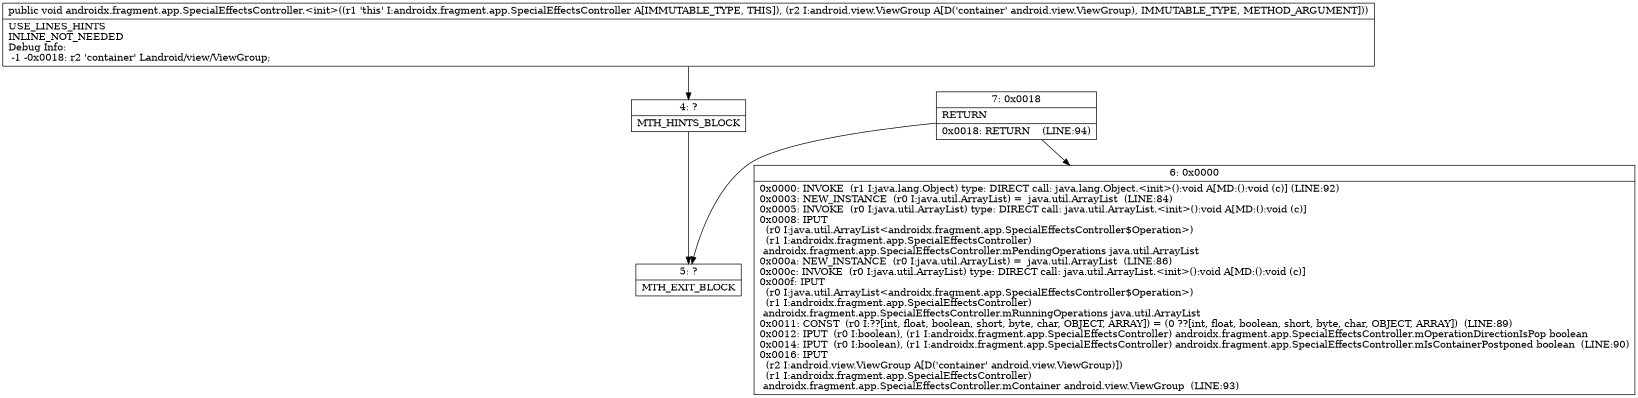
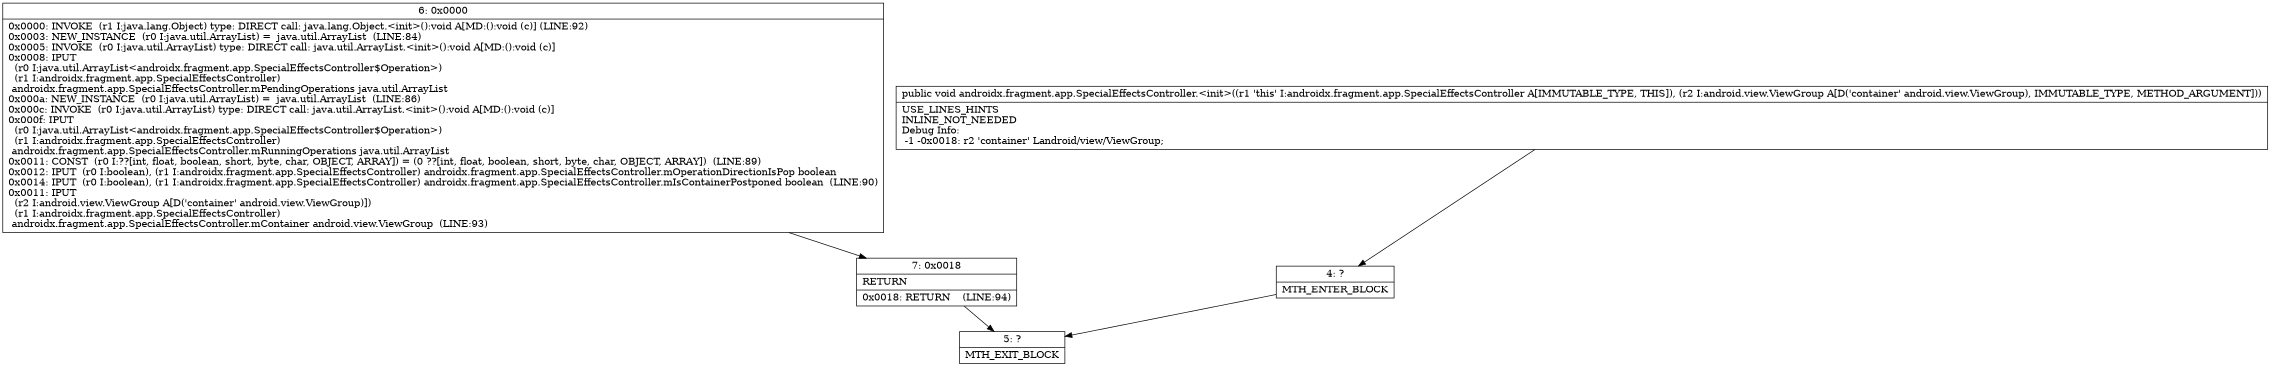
node "4: ?": text "MTH_HINTS_BLOCK" -> "MTH_ENTER_BLOCK"
edge "7: 0x0018" -> "6: 0x0000": reversed
node "6: 0x0000": text "0x0016: IPUT" -> "0x0011: IPUT"
